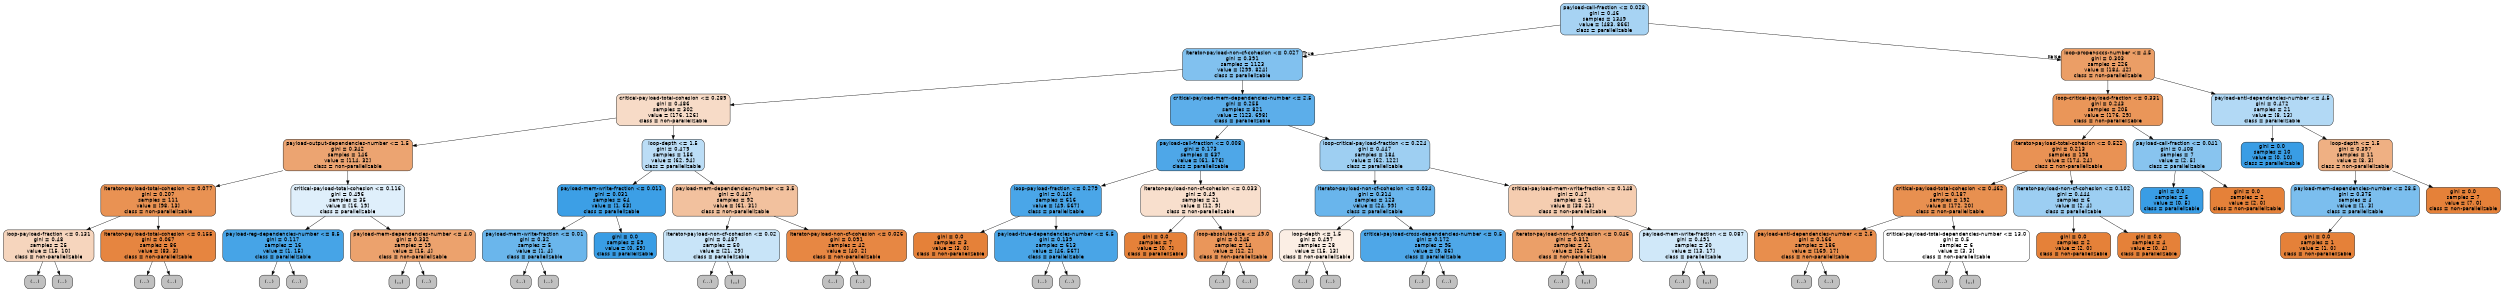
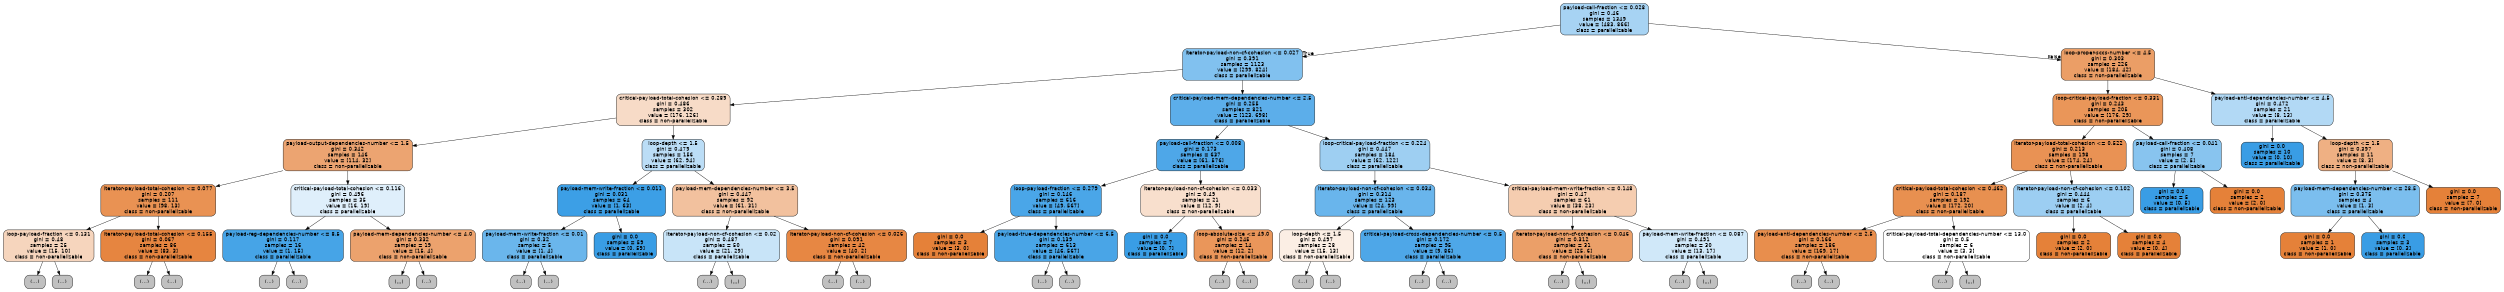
node "gini = 0.0 samples = 7 value = [0, 7] class = parallelizable": fillcolor #e58139ff -> #399de5ff
node "gini = 0.0 samples = 3 value = [0, 3] class = parallelizable": added
